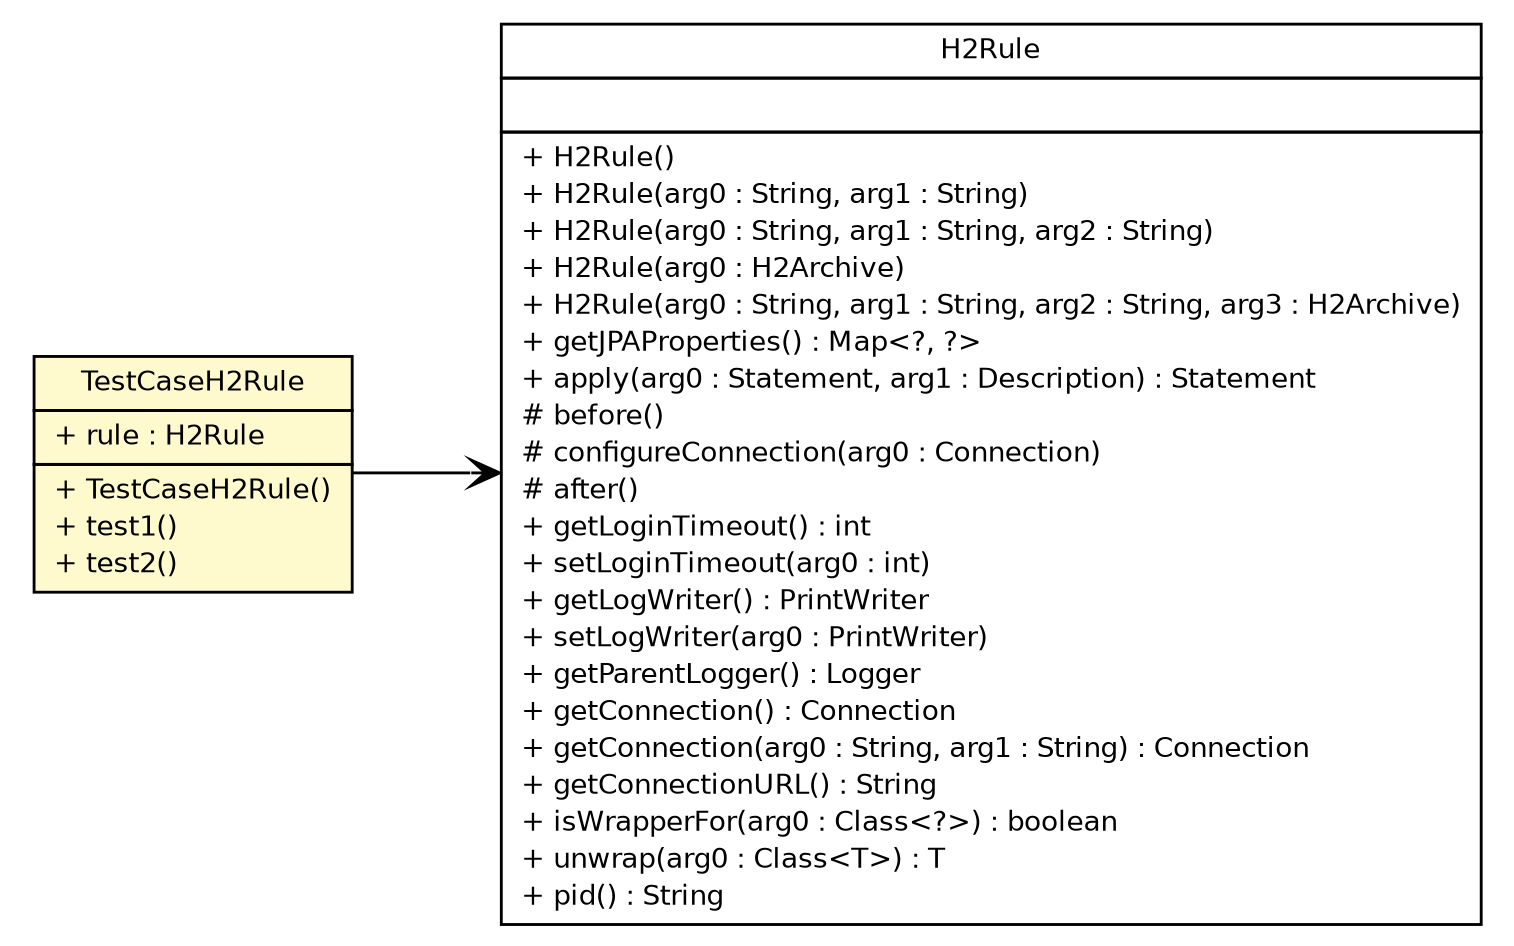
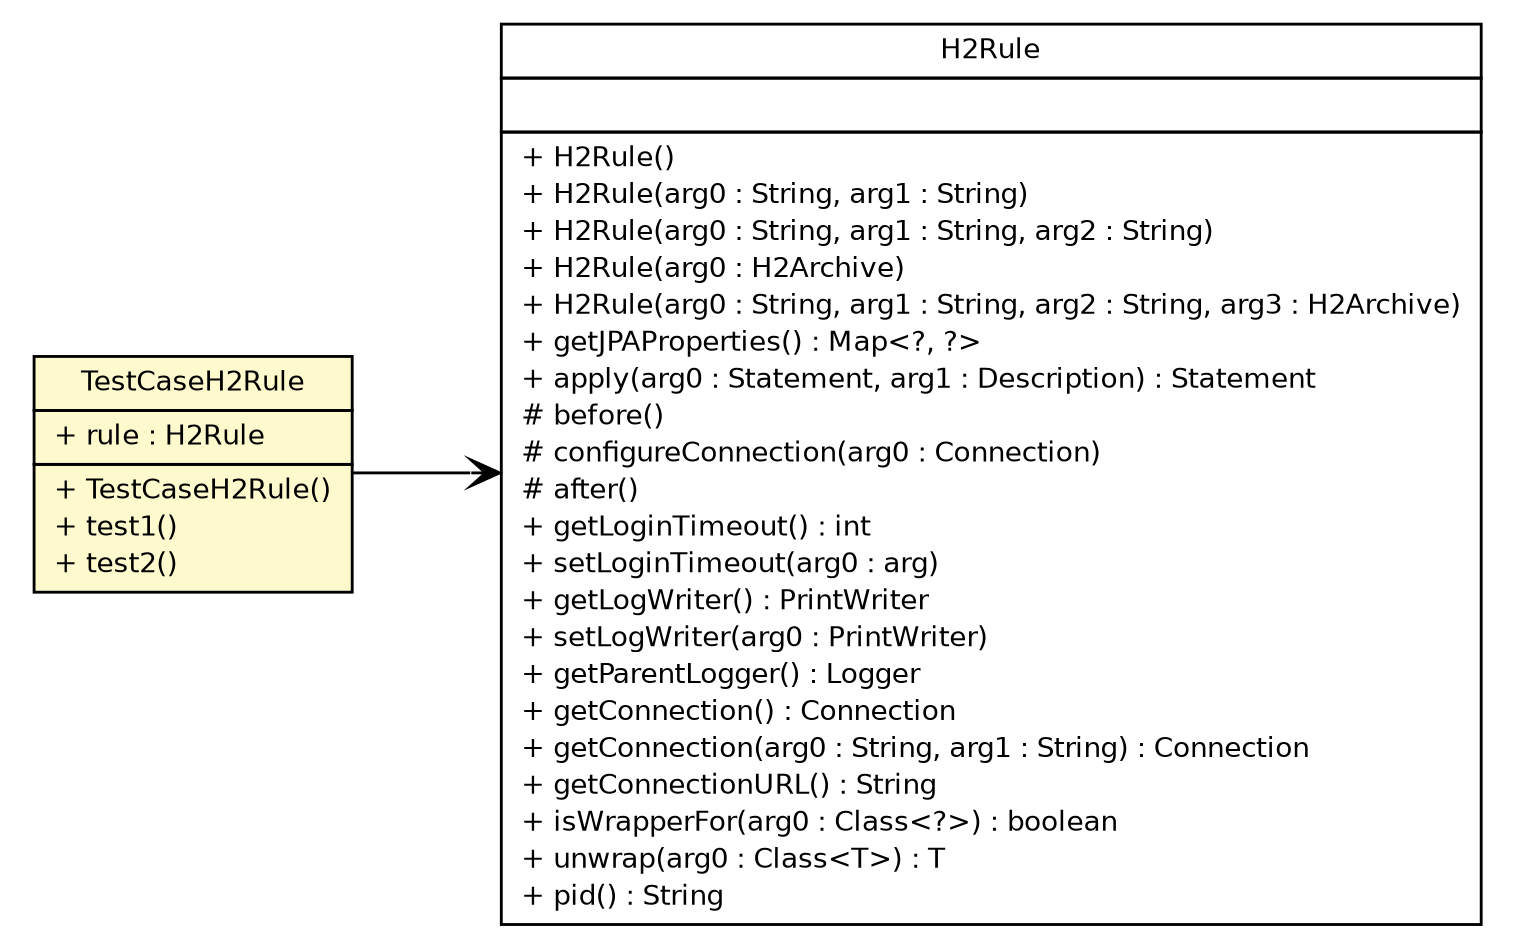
node "H2Rule": text "+ setLoginTimeout(arg0 : int)" -> "+ setLoginTimeout(arg0 : arg)"
